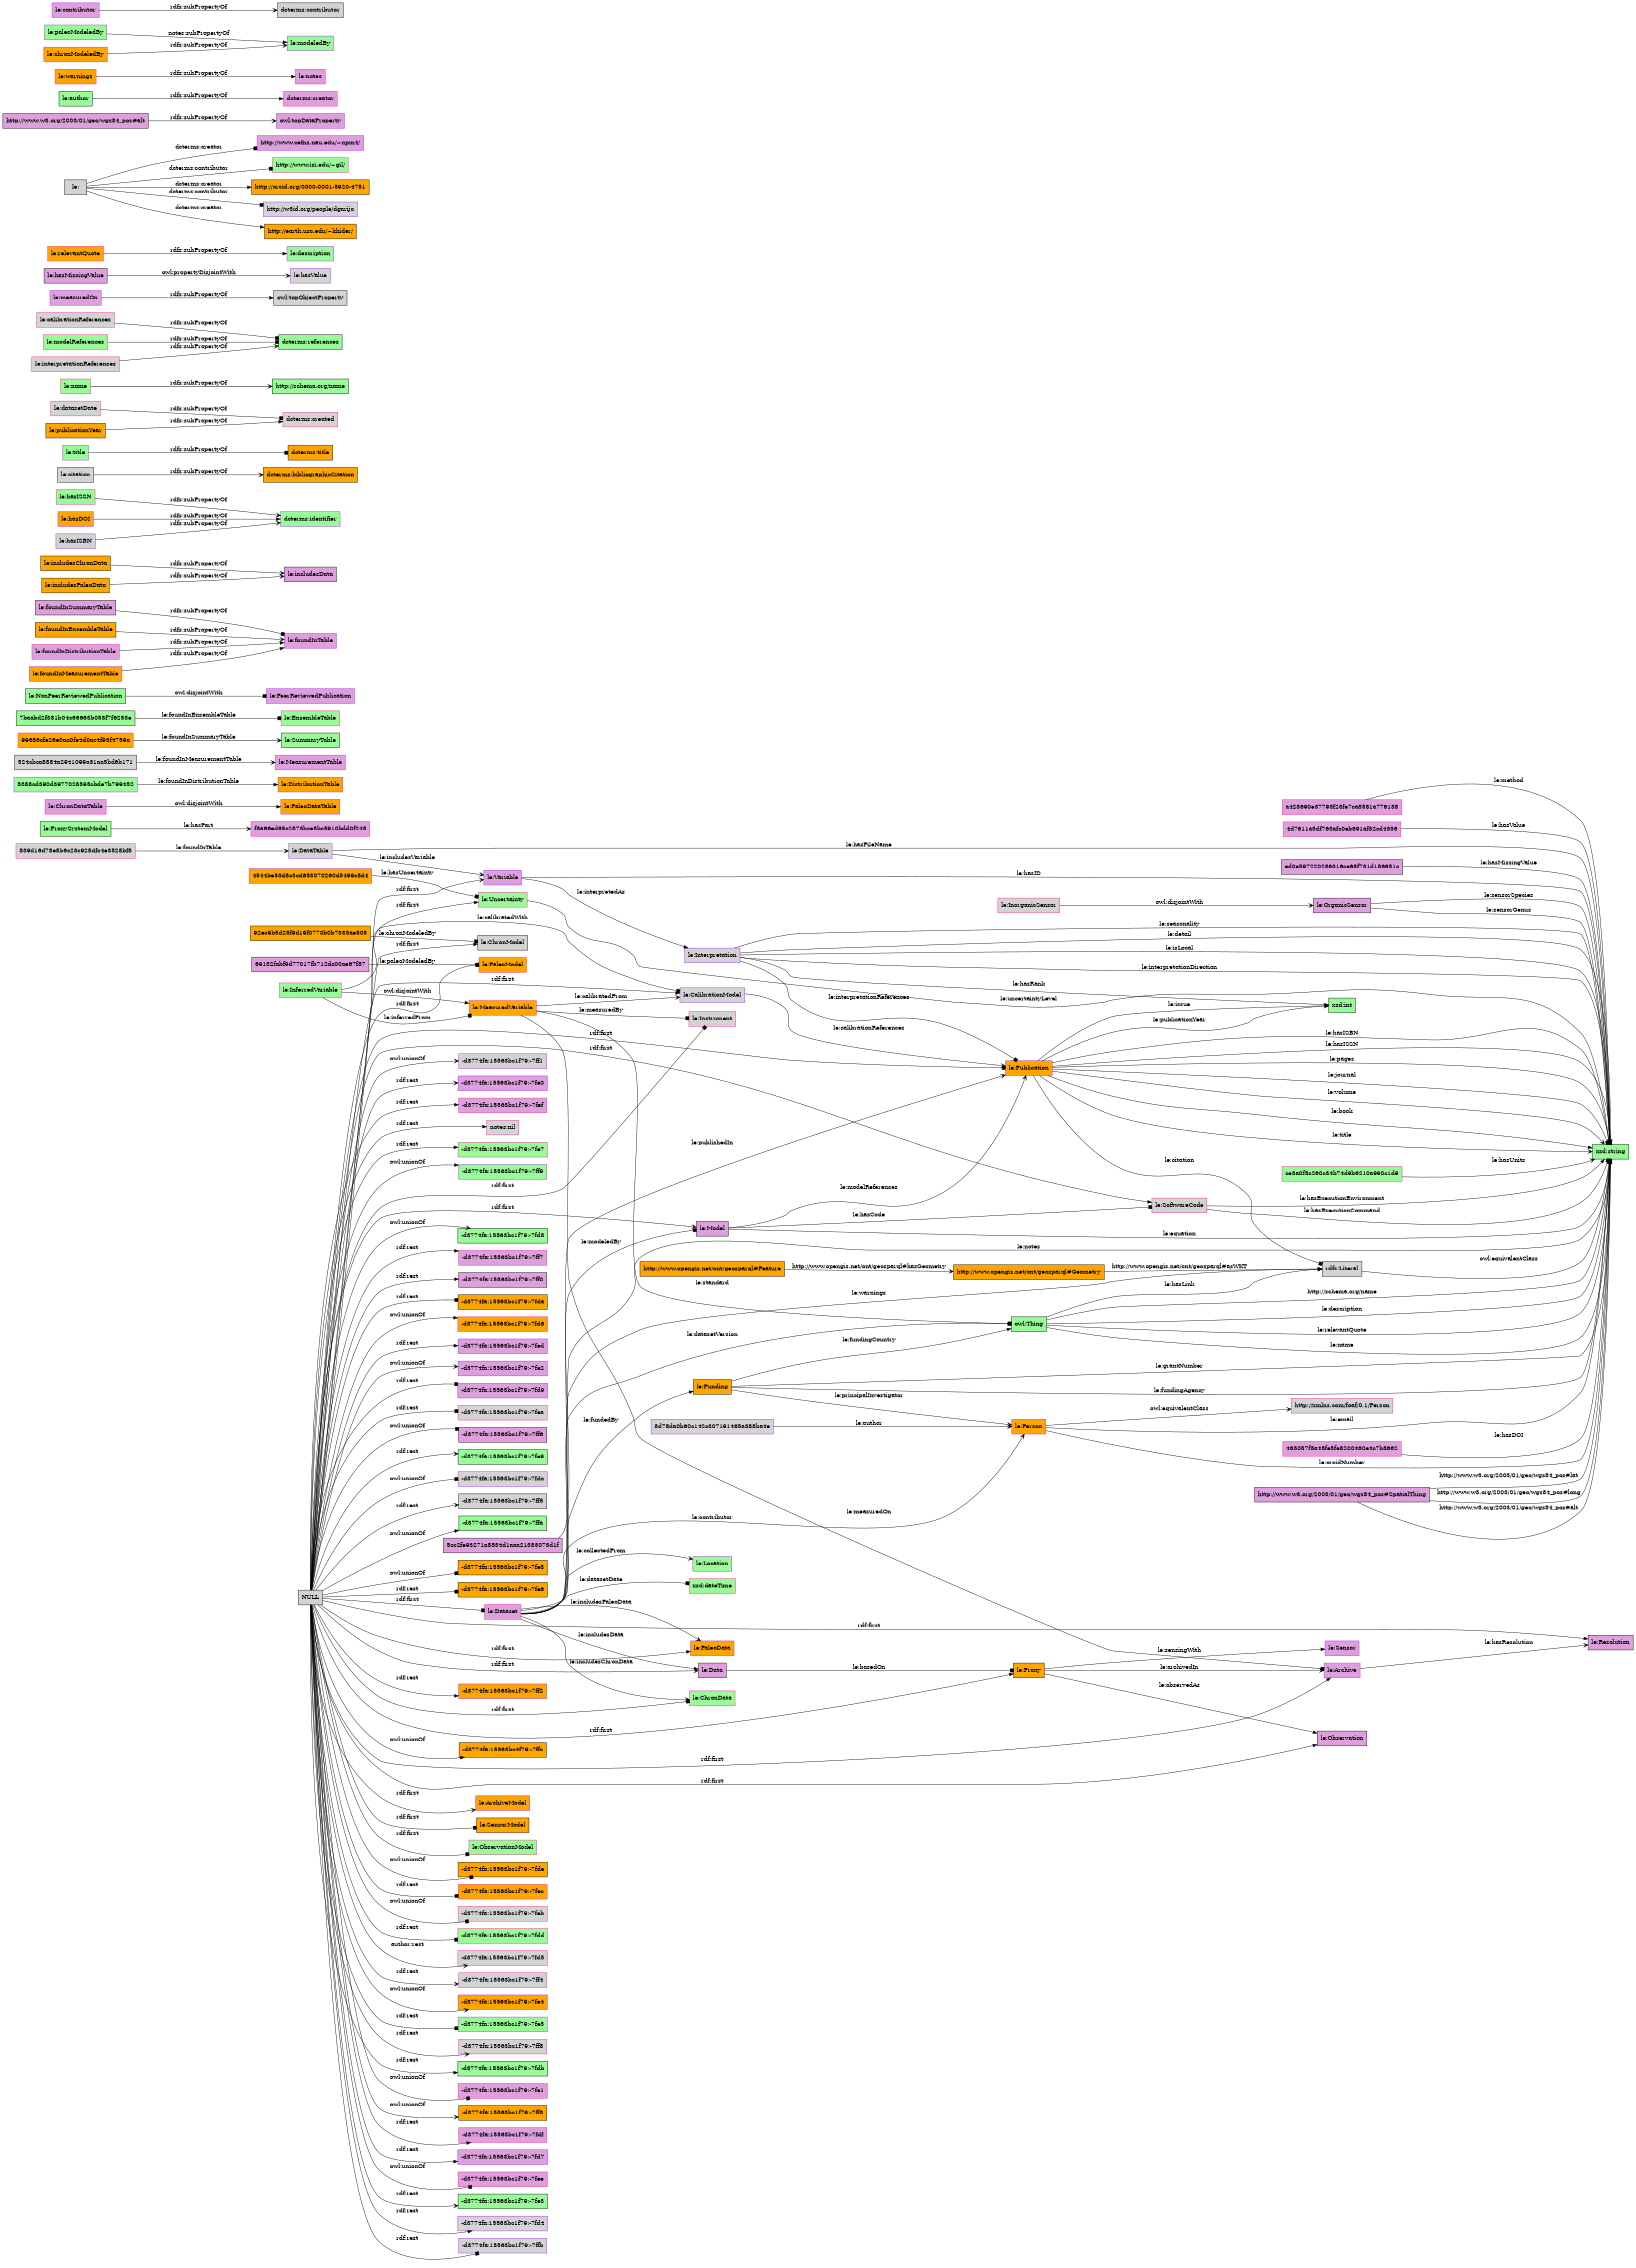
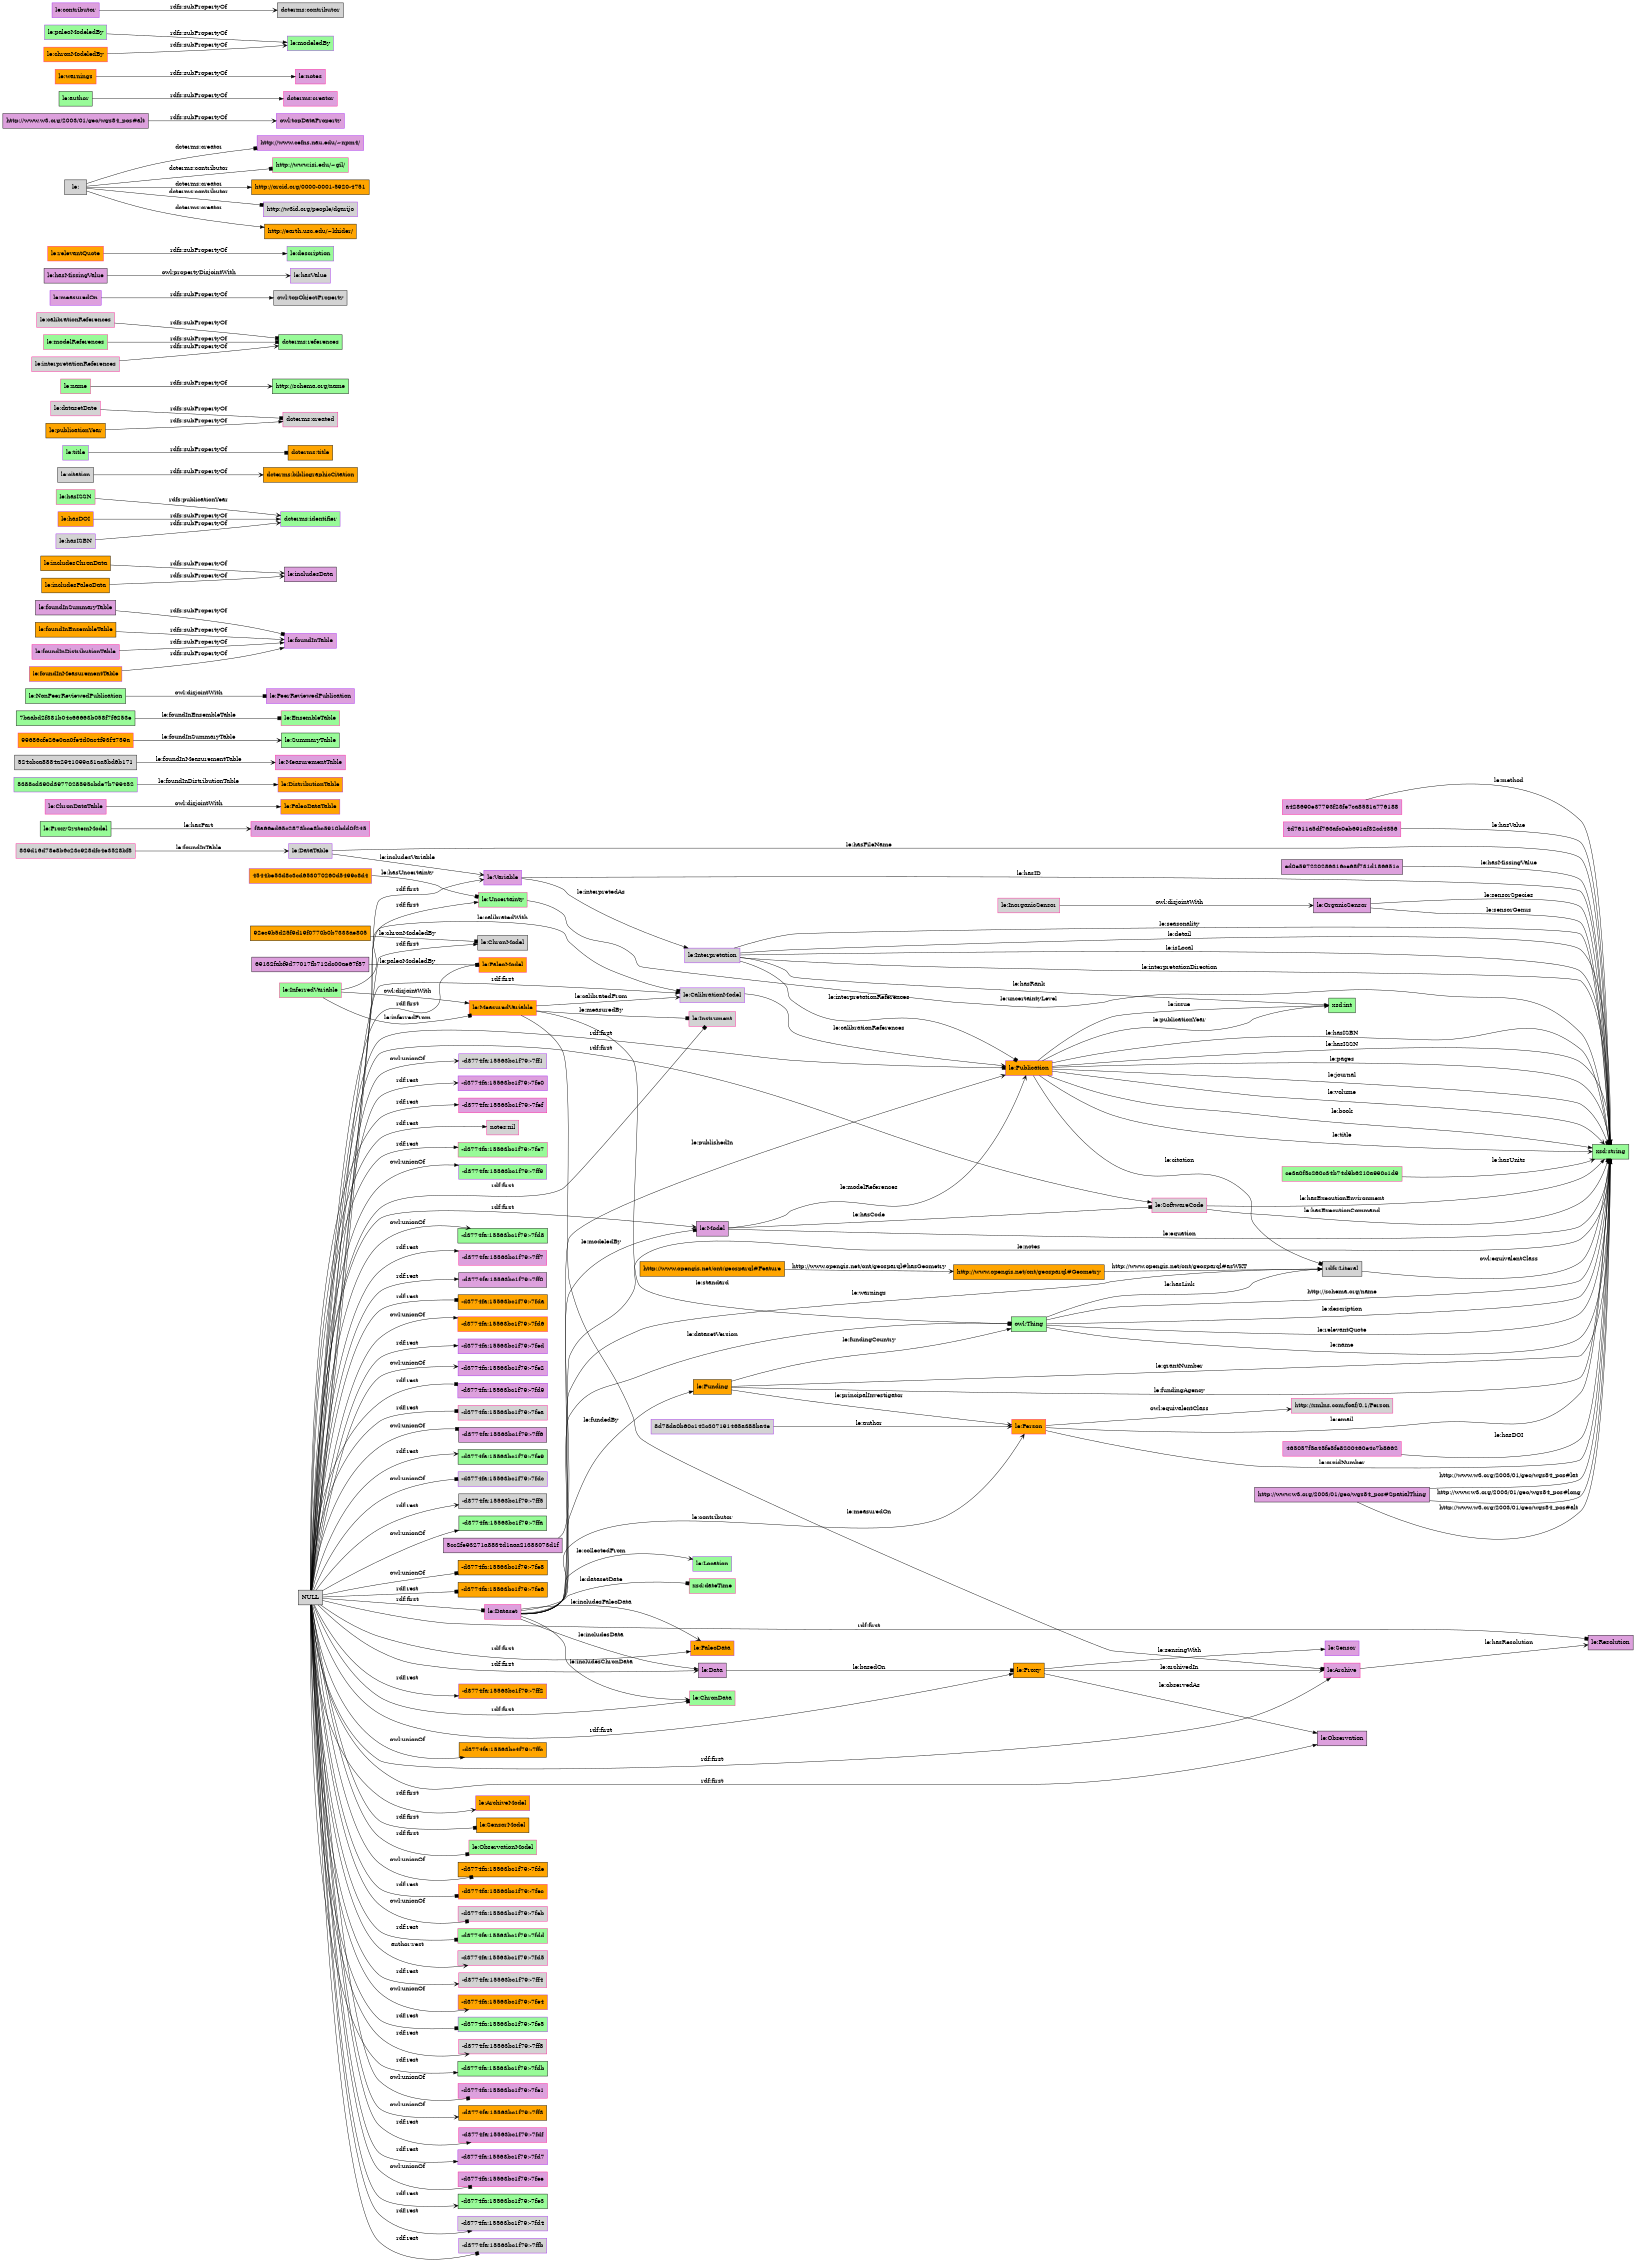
edge "le:paleoModeledBy" -> "le:modeledBy": label "notes:subPropertyOf" -> "rdfs:subPropertyOf"
edge "le:hasISSN" -> "dcterms:identifier": label "rdfs:subPropertyOf" -> "rdfs:publicationYear"
edge "NULL" -> "le:Resolution": arrowhead normal -> box
